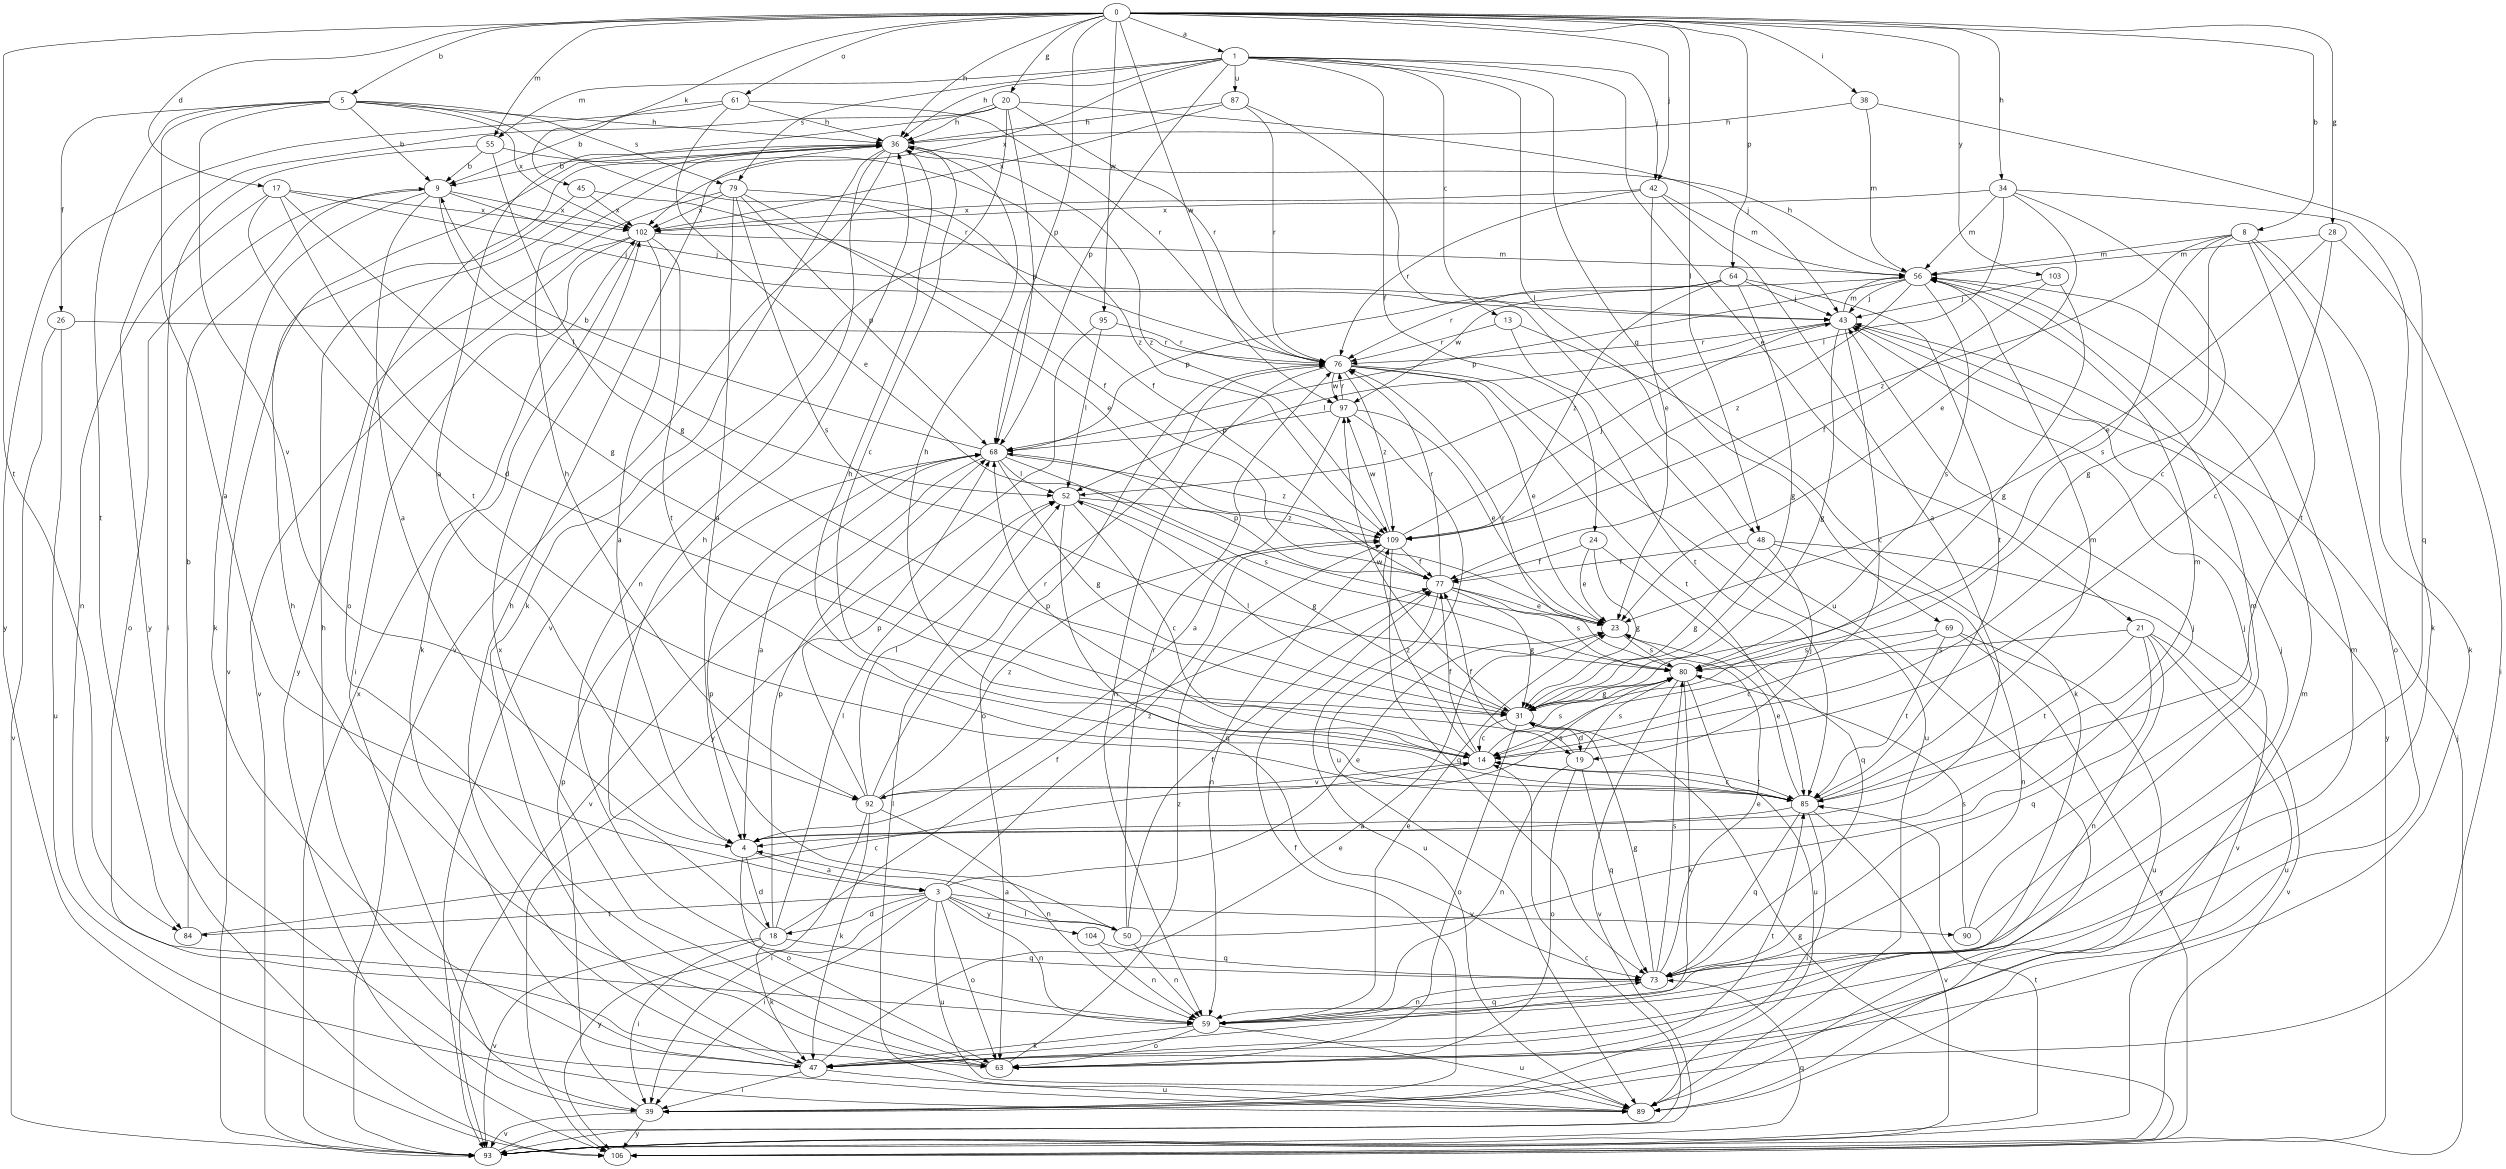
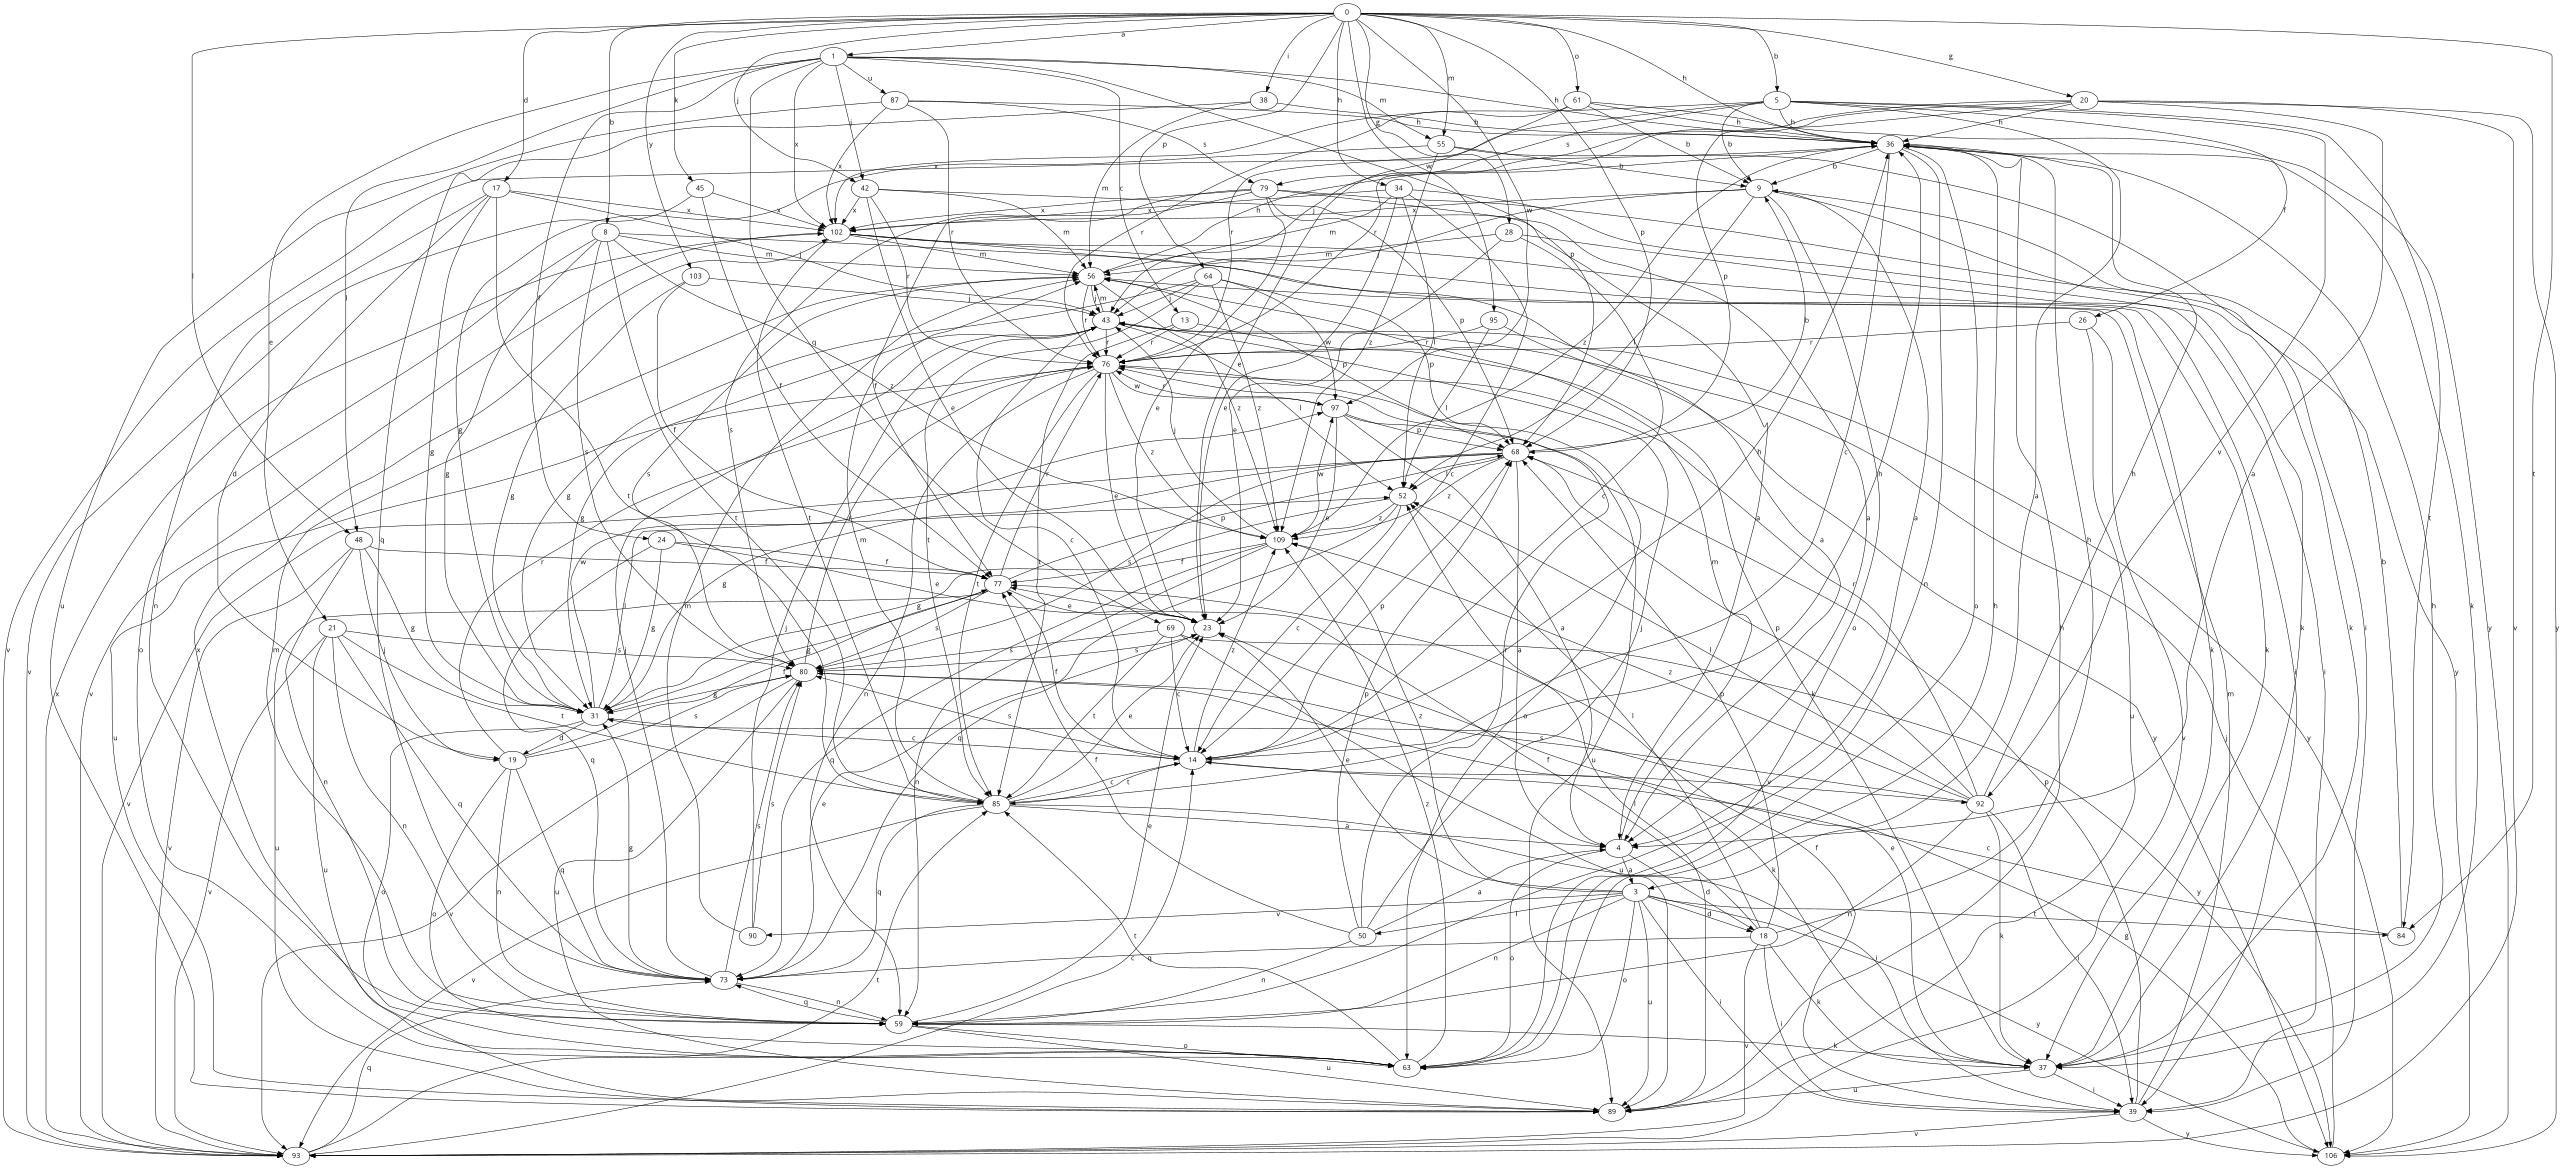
edge "1" -> "79": now "87" -> "79"
edge "36" -> "92": reversed
edge "19" -> "76": added, label "r"
node "104": removed
node "47": label "47" -> "37"
